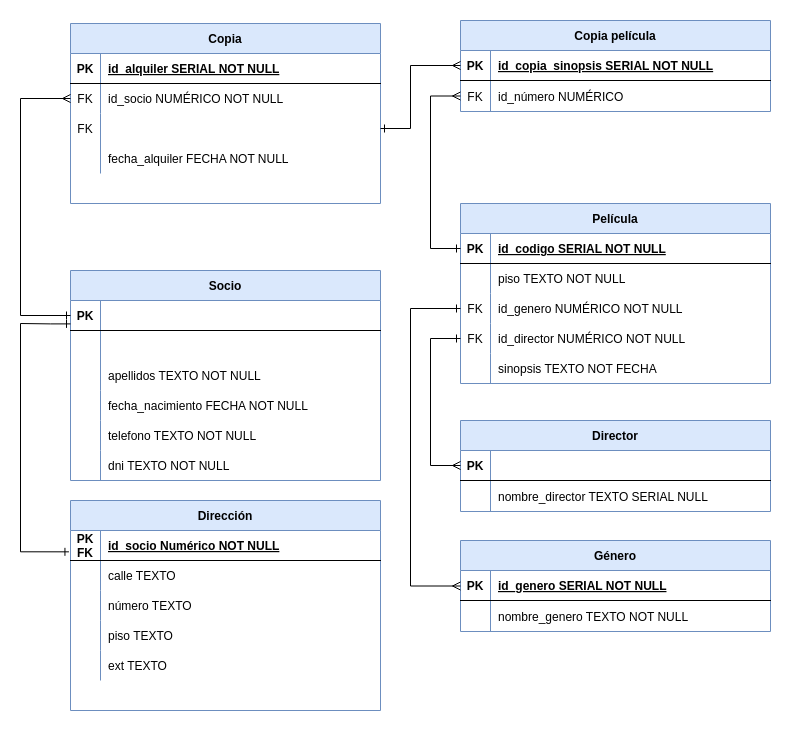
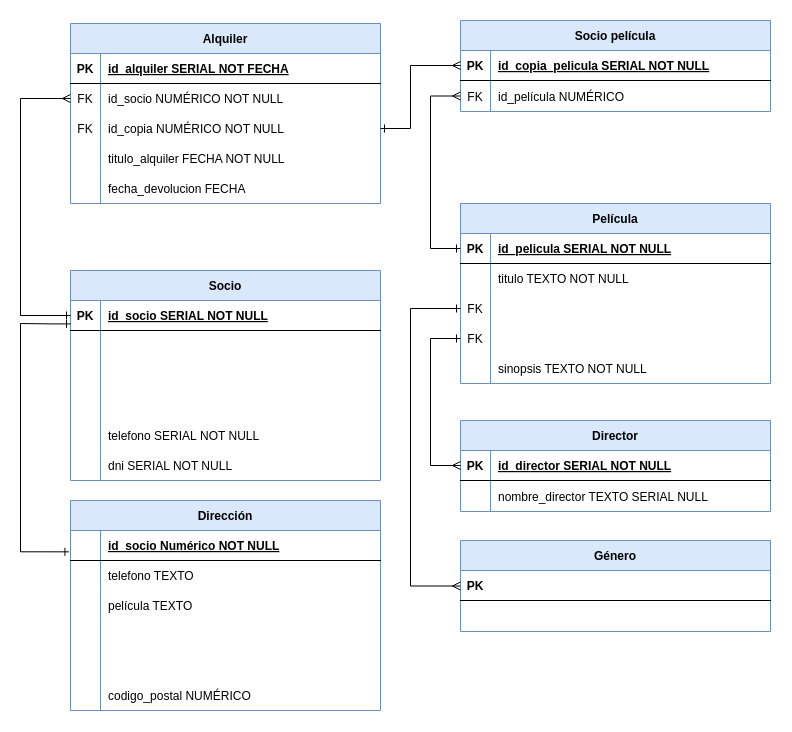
node "Copia película": label "Copia película" -> "Socio película"
node "Copia": label "Copia" -> "Alquiler"
node "id_copia_sinopsis SERIAL NOT NULL": label "id_copia_sinopsis SERIAL NOT NULL" -> "id_copia_pelicula SERIAL NOT NULL"
node "id_alquiler SERIAL NOT NULL": label "id_alquiler SERIAL NOT NULL" -> "id_alquiler SERIAL NOT FECHA"
node "id_número NUMÉRICO": label "id_número NUMÉRICO" -> "id_película NUMÉRICO"
node "id_copia NUMÉRICO NOT NULL": added
node "fecha_alquiler FECHA NOT NULL": label "fecha_alquiler FECHA NOT NULL" -> "titulo_alquiler FECHA NOT NULL"
node "fecha_devolucion FECHA": added
node "id_codigo SERIAL NOT NULL": label "id_codigo SERIAL NOT NULL" -> "id_pelicula SERIAL NOT NULL"
node "piso TEXTO NOT NULL": label "piso TEXTO NOT NULL" -> "titulo TEXTO NOT NULL"
node "id_genero NUMÉRICO NOT NULL": removed
node "id_socio SERIAL NOT NULL": added
node "id_director NUMÉRICO NOT NULL": removed
node "sinopsis TEXTO NOT FECHA": label "sinopsis TEXTO NOT FECHA" -> "sinopsis TEXTO NOT NULL"
node "apellidos TEXTO NOT NULL": removed
node "fecha_nacimiento FECHA NOT NULL": removed
node "telefono TEXTO NOT NULL": label "telefono TEXTO NOT NULL" -> "telefono SERIAL NOT NULL"
node "dni TEXTO NOT NULL": label "dni TEXTO NOT NULL" -> "dni SERIAL NOT NULL"
node "id_director SERIAL NOT NULL": added
node "PK FK": removed
node "calle TEXTO": label "calle TEXTO" -> "telefono TEXTO"
node "id_genero SERIAL NOT NULL": removed
node "número TEXTO": label "número TEXTO" -> "película TEXTO"
node "nombre_genero TEXTO NOT NULL": removed
node "piso TEXTO": removed
node "ext TEXTO": removed
node "codigo_postal NUMÉRICO": added
